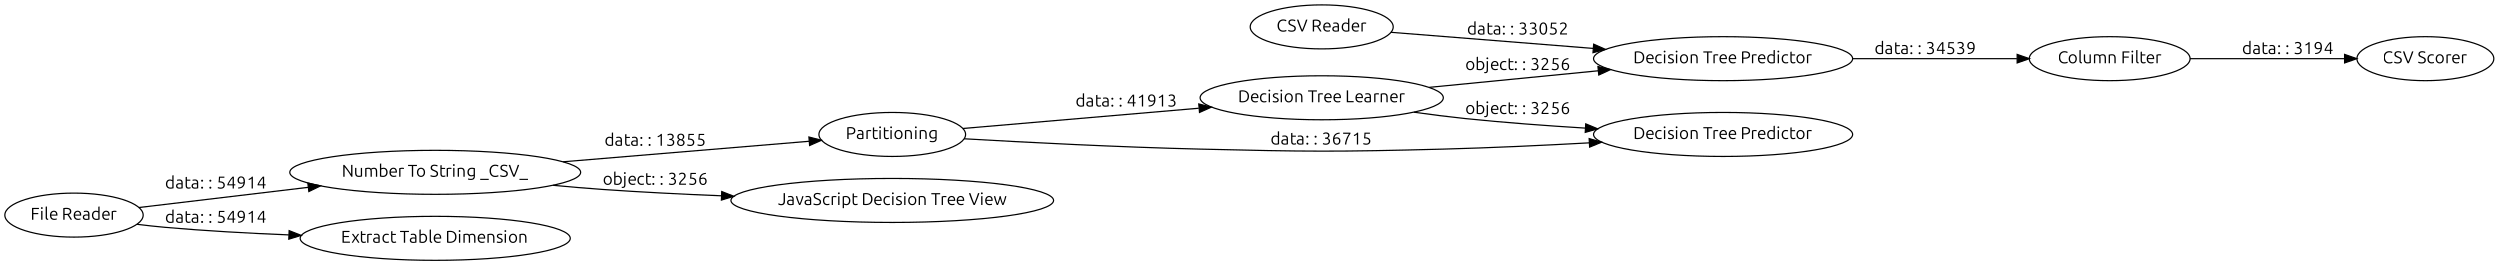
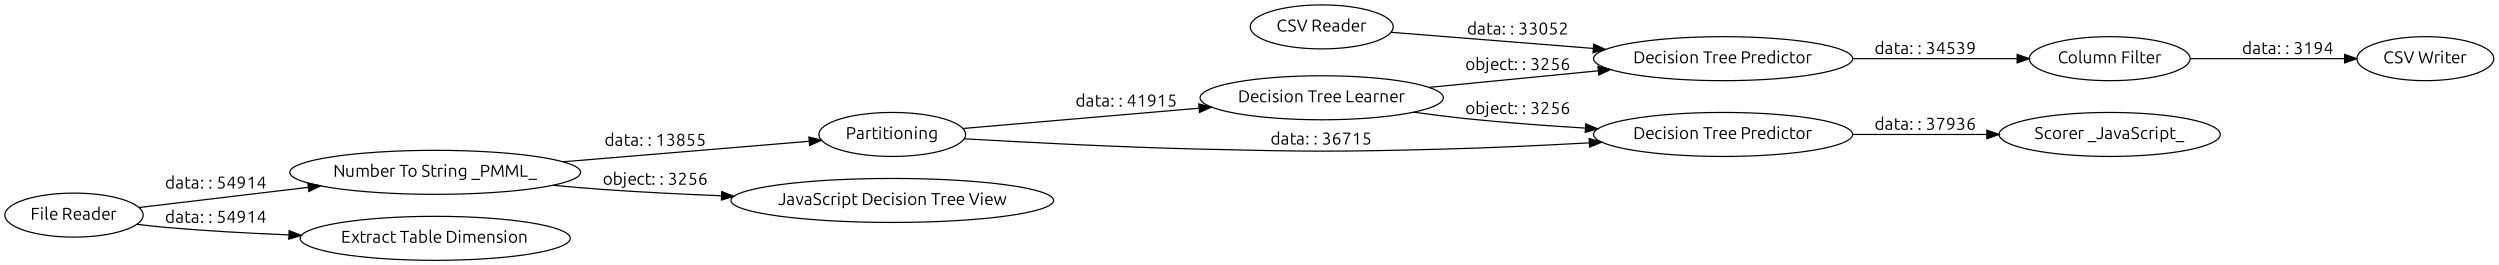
node "CSV Scorer": label "CSV Scorer" -> "CSV Writer"
edge "Partitioning" -> "Decision Tree Learner": label "data: : 41913" -> "data: : 41915"
node "Scorer _JavaScript_": added
node "Number To String _CSV_": label "Number To String _CSV_" -> "Number To String _PMML_"
